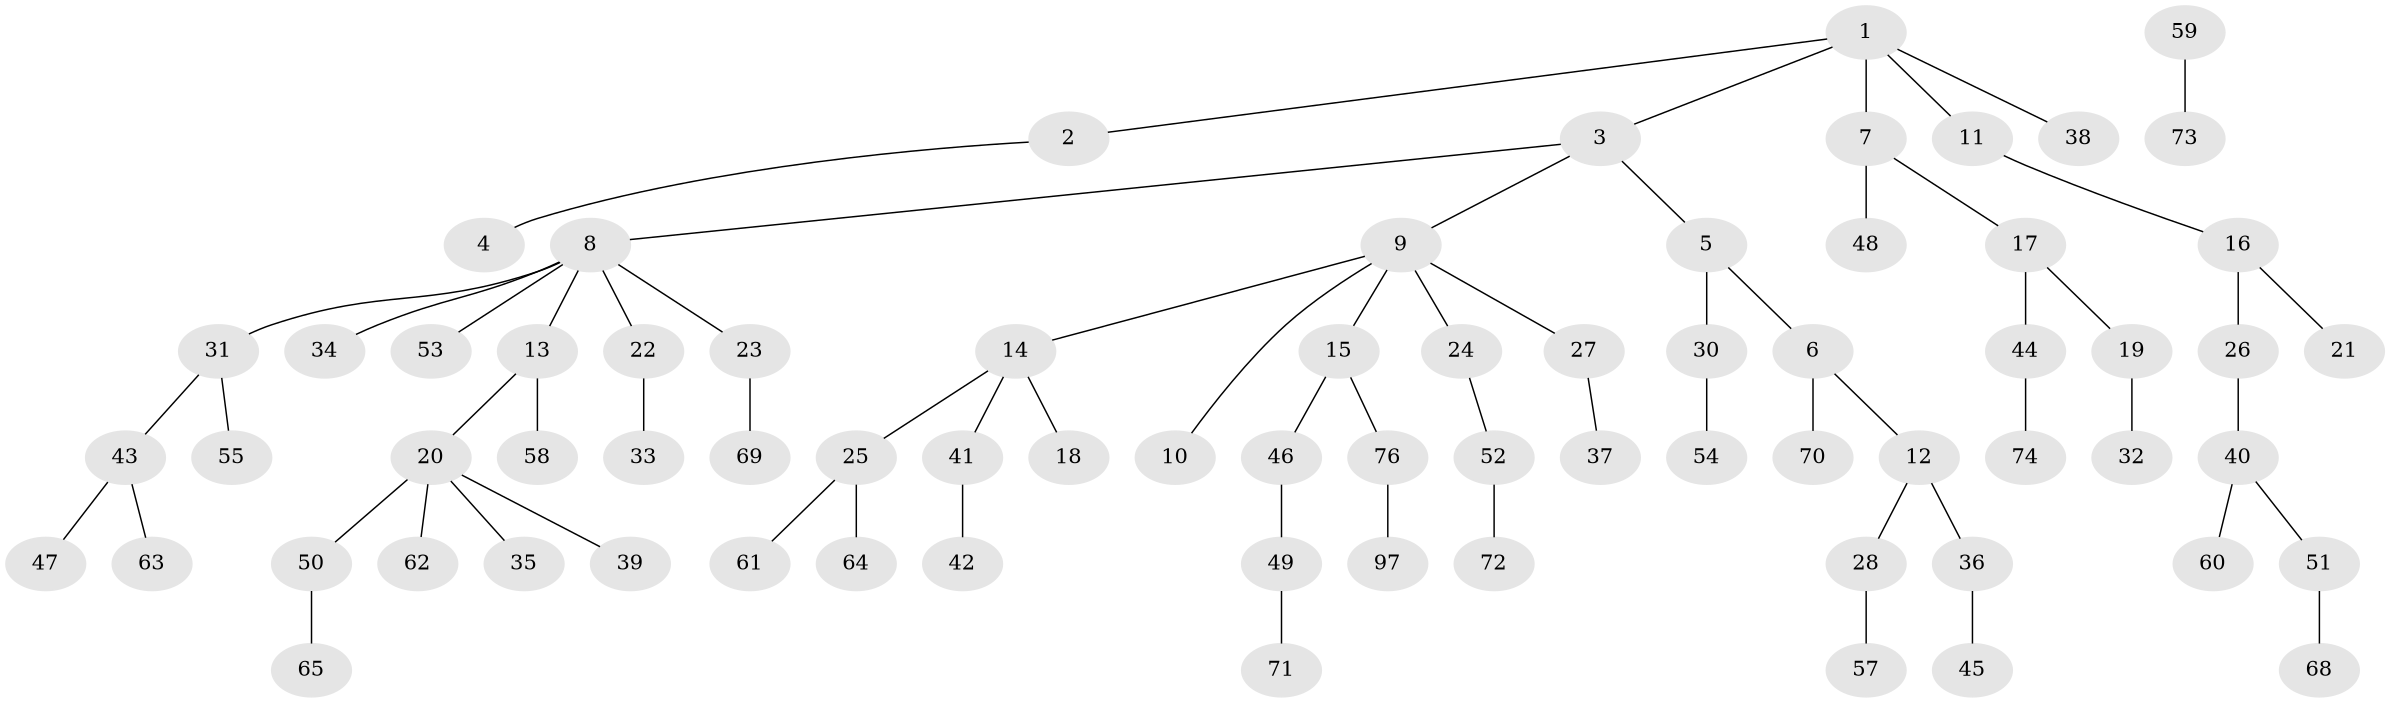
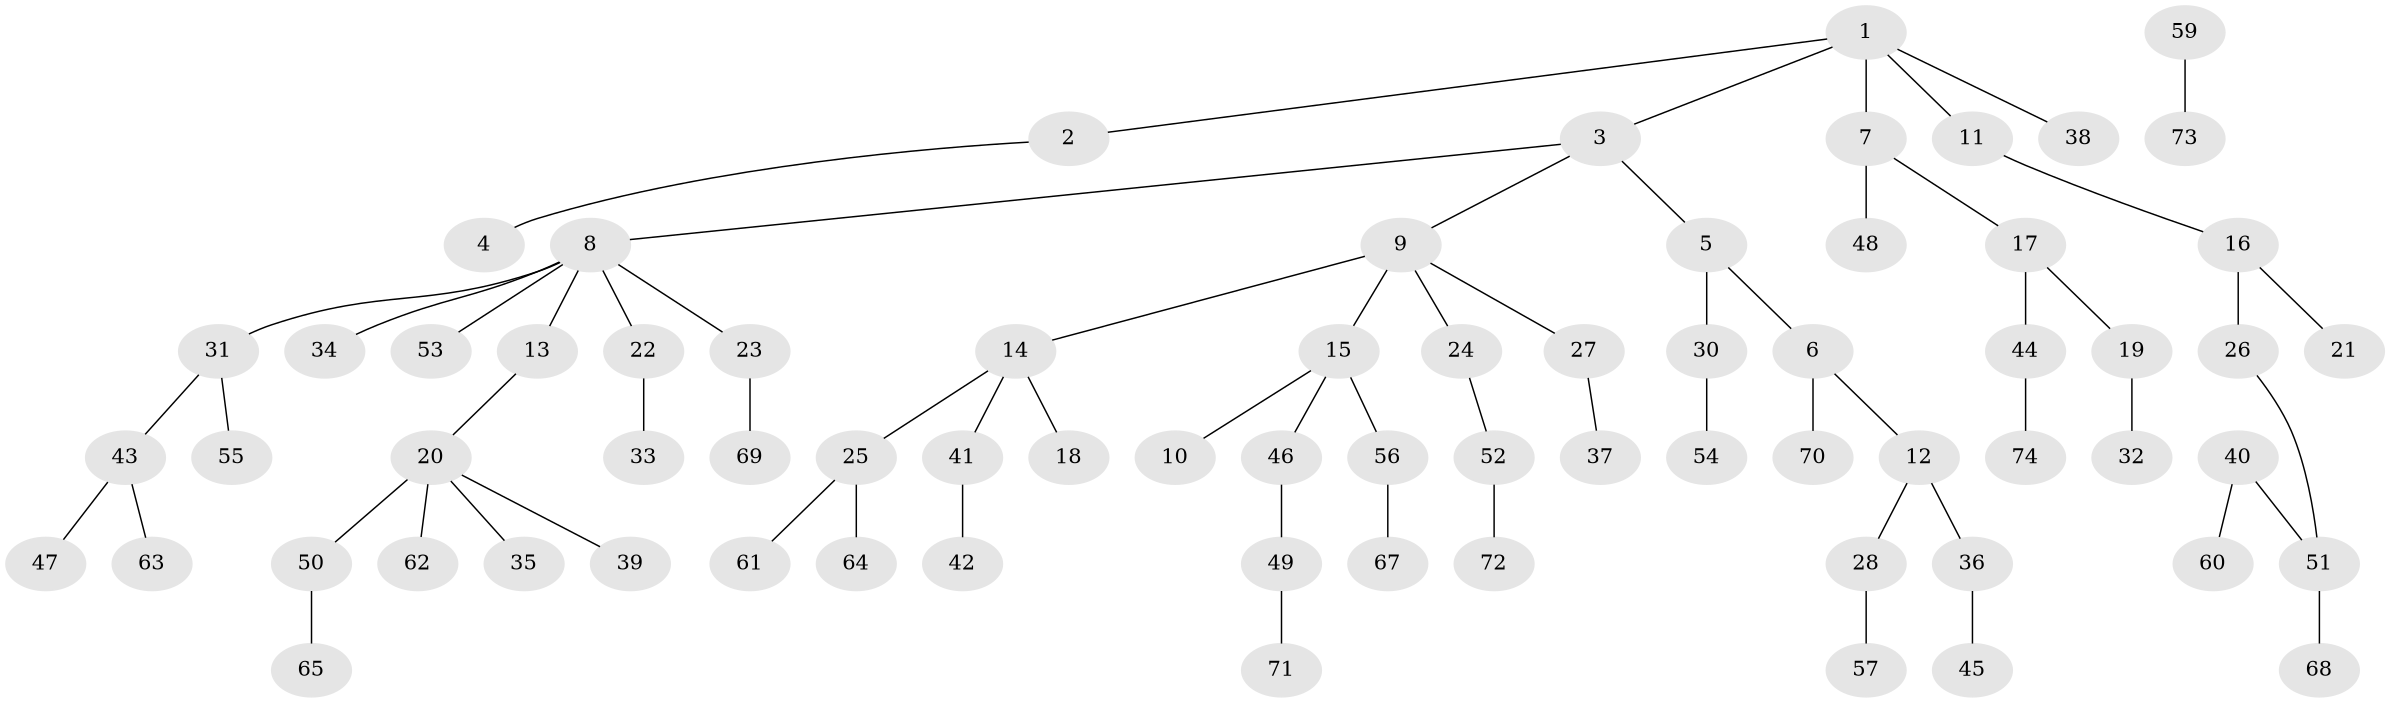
edge "9" -- "10": now "15" -- "10"
edge "26" -- "40": now "26" -- "51"
node "58": removed
node "76": label "76" -> "56"
node "97": label "97" -> "67"
